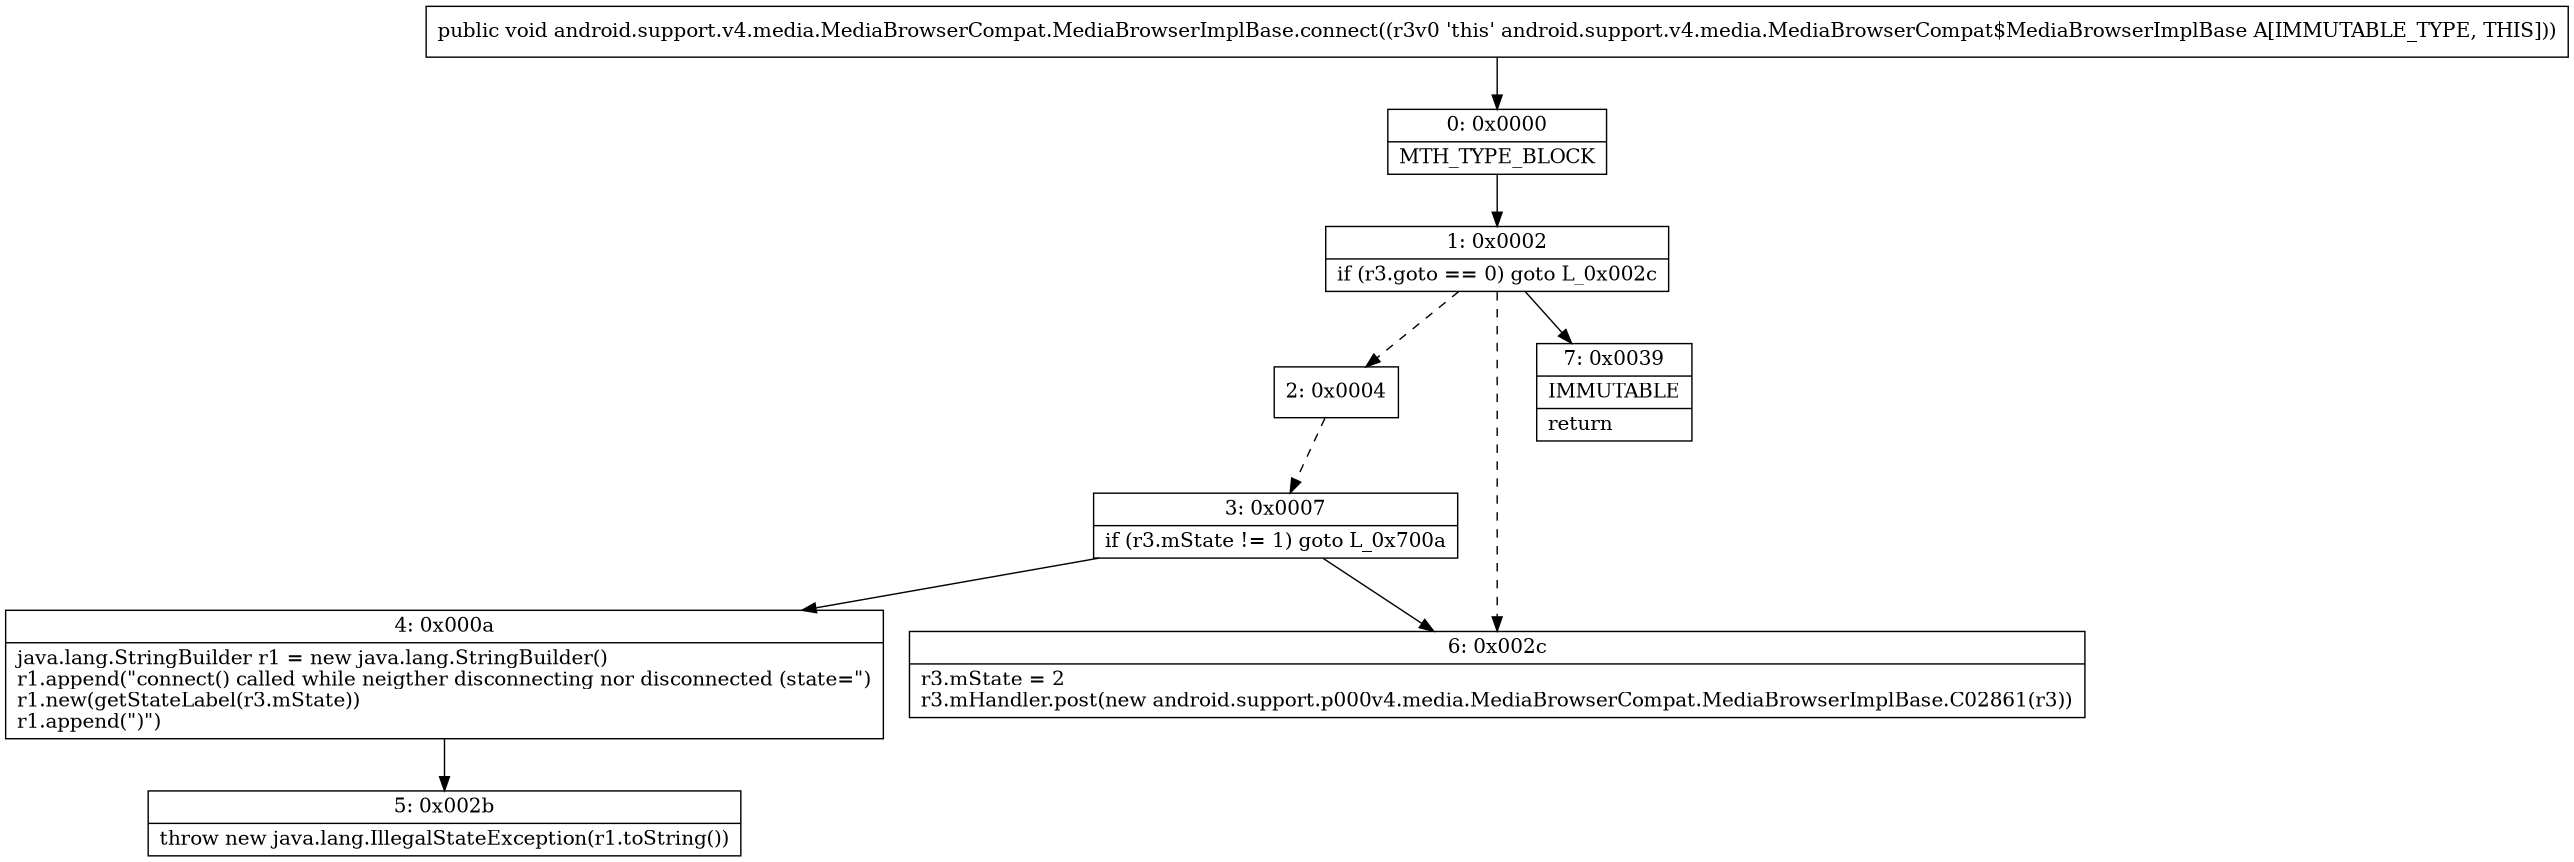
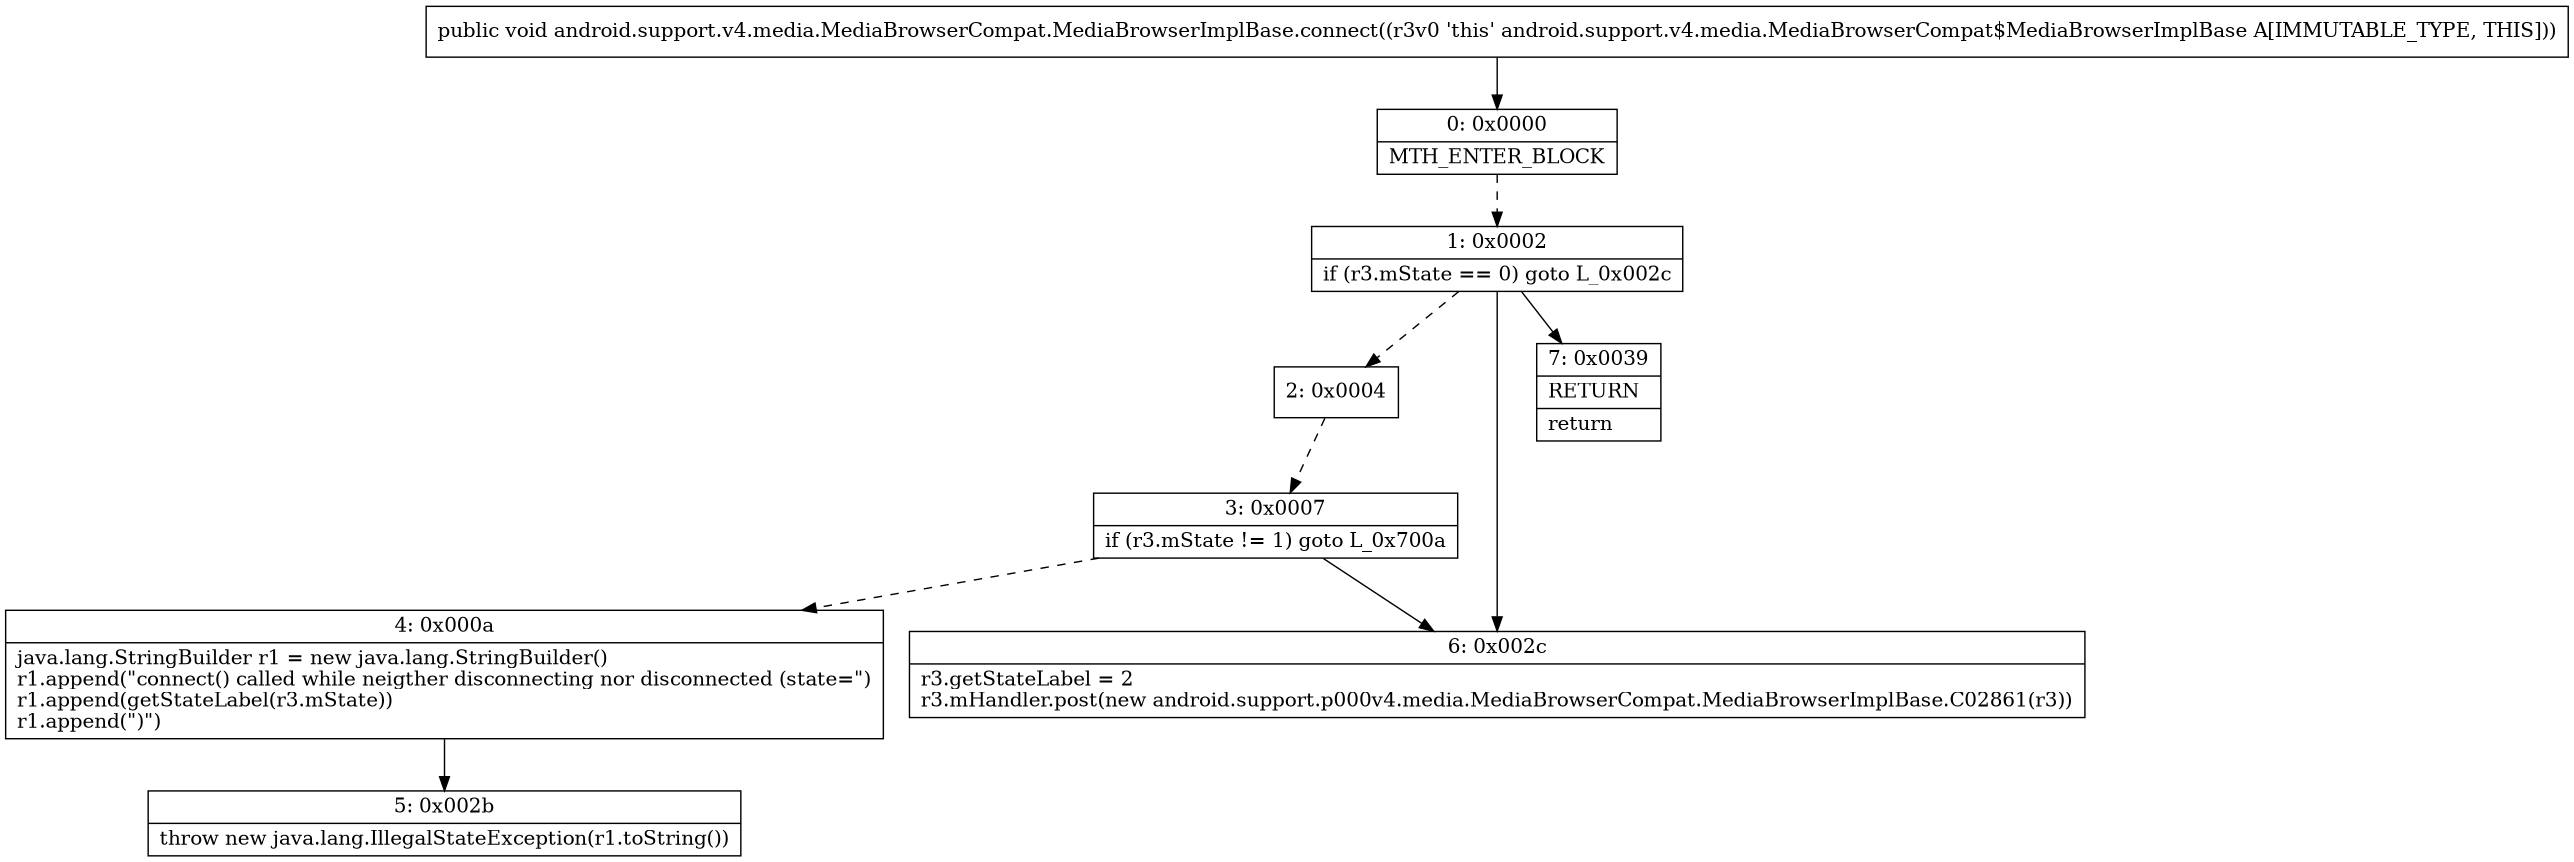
node "0: 0x0000": text "MTH_TYPE_BLOCK" -> "MTH_ENTER_BLOCK"
edge "0: 0x0000" -> "1: 0x0002": style solid -> dashed
node "1: 0x0002": text "if (r3.goto == 0) goto L_0x002c" -> "if (r3.mState == 0) goto L_0x002c"
node "7: 0x0039": text "IMMUTABLE" -> "RETURN"
edge "1: 0x0002" -> "6: 0x002c": style dashed -> solid
edge "3: 0x0007" -> "4: 0x000a": style solid -> dashed
node "6: 0x002c": text "r3.mState = 2" -> "r3.getStateLabel = 2"
node "4: 0x000a": text "r1.new(getStateLabel(r3.mState))" -> "r1.append(getStateLabel(r3.mState))"
